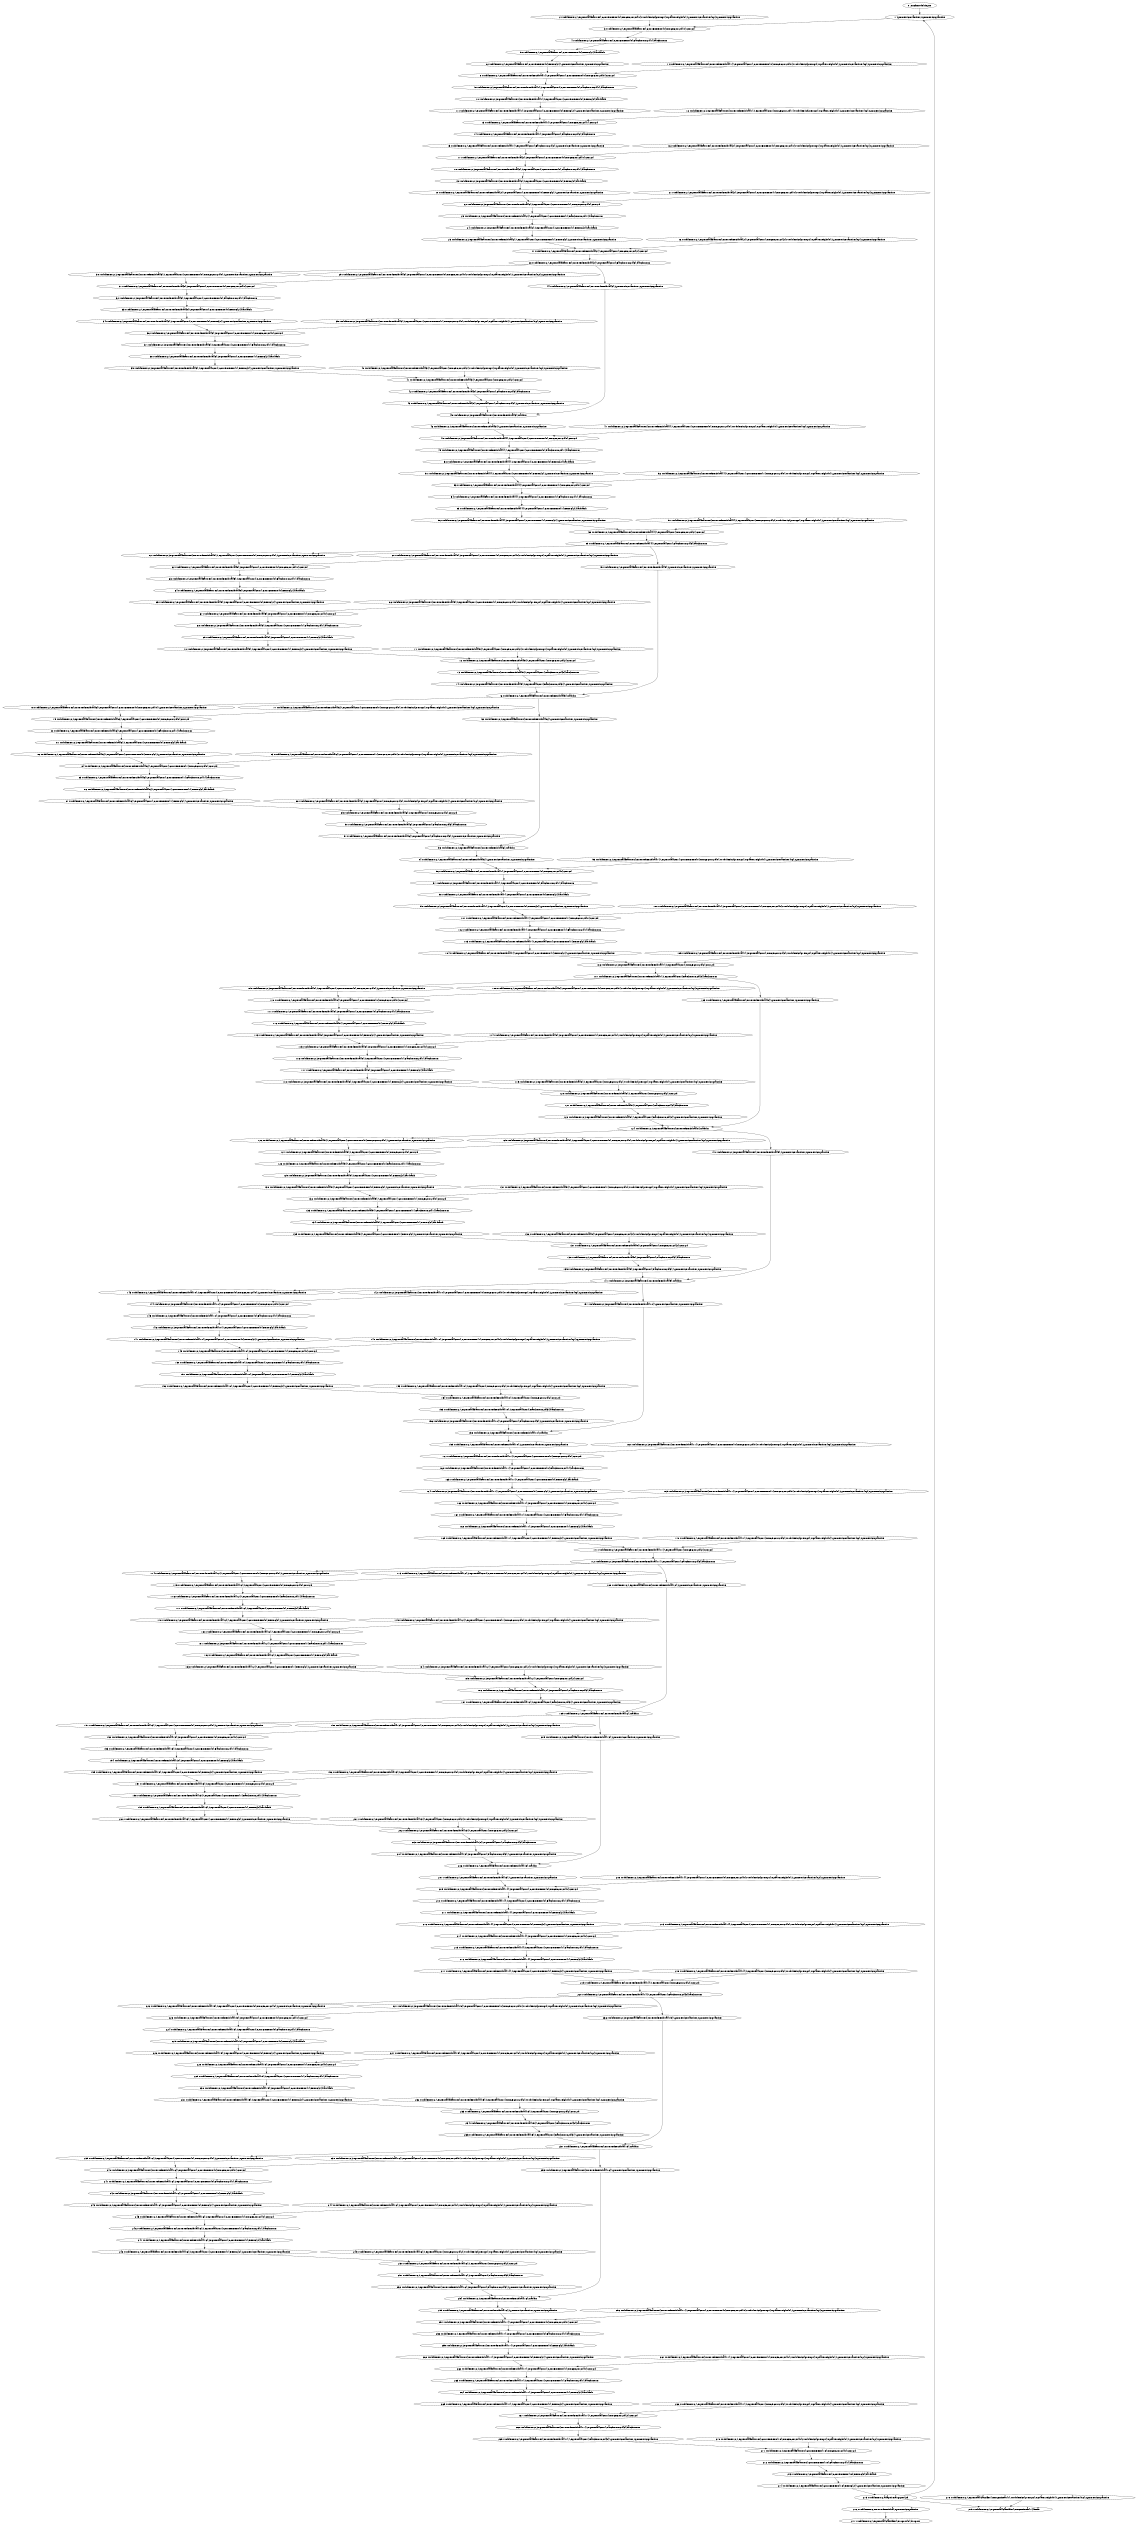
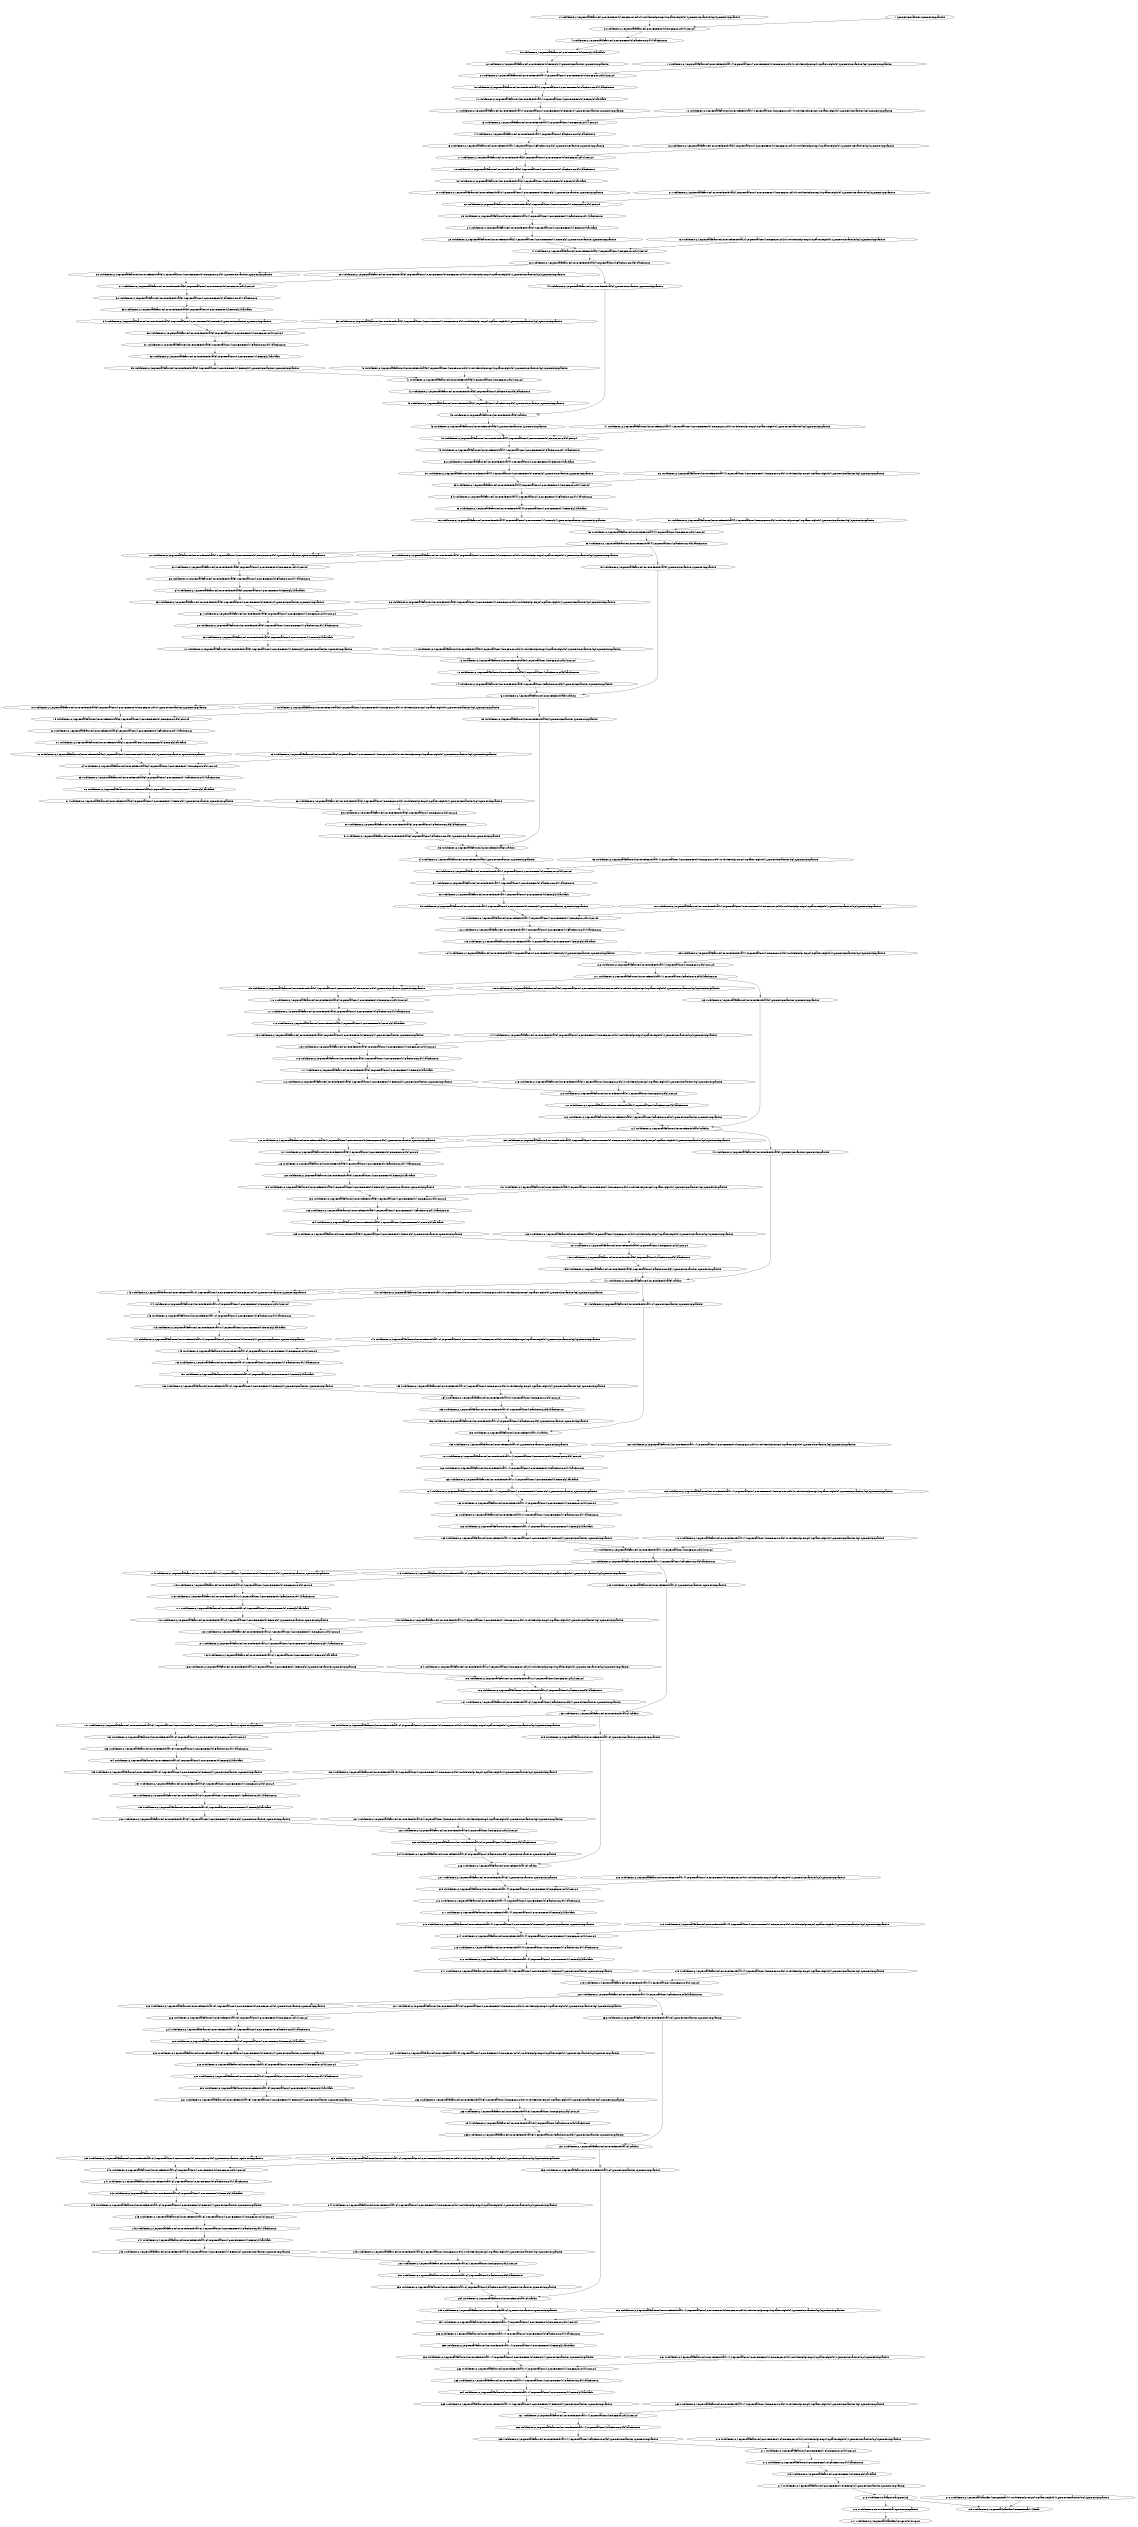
node "0 /nncf_model_input": removed
edge "275 MobileNetV2/adaptive_avg_pool2d" -> "1 SymmetricQuantizer/symmetric_quantize": now "275 MobileNetV2/adaptive_avg_pool2d" -> "276 MobileNetV2/InvertedResidual/symmetric_quantize"
